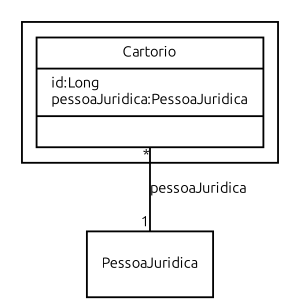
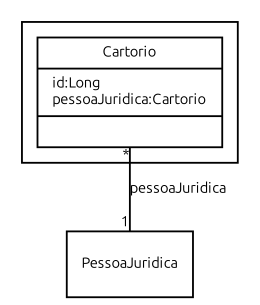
node "Cartorio": text "pessoaJuridica:PessoaJuridica" -> "pessoaJuridica:Cartorio"
